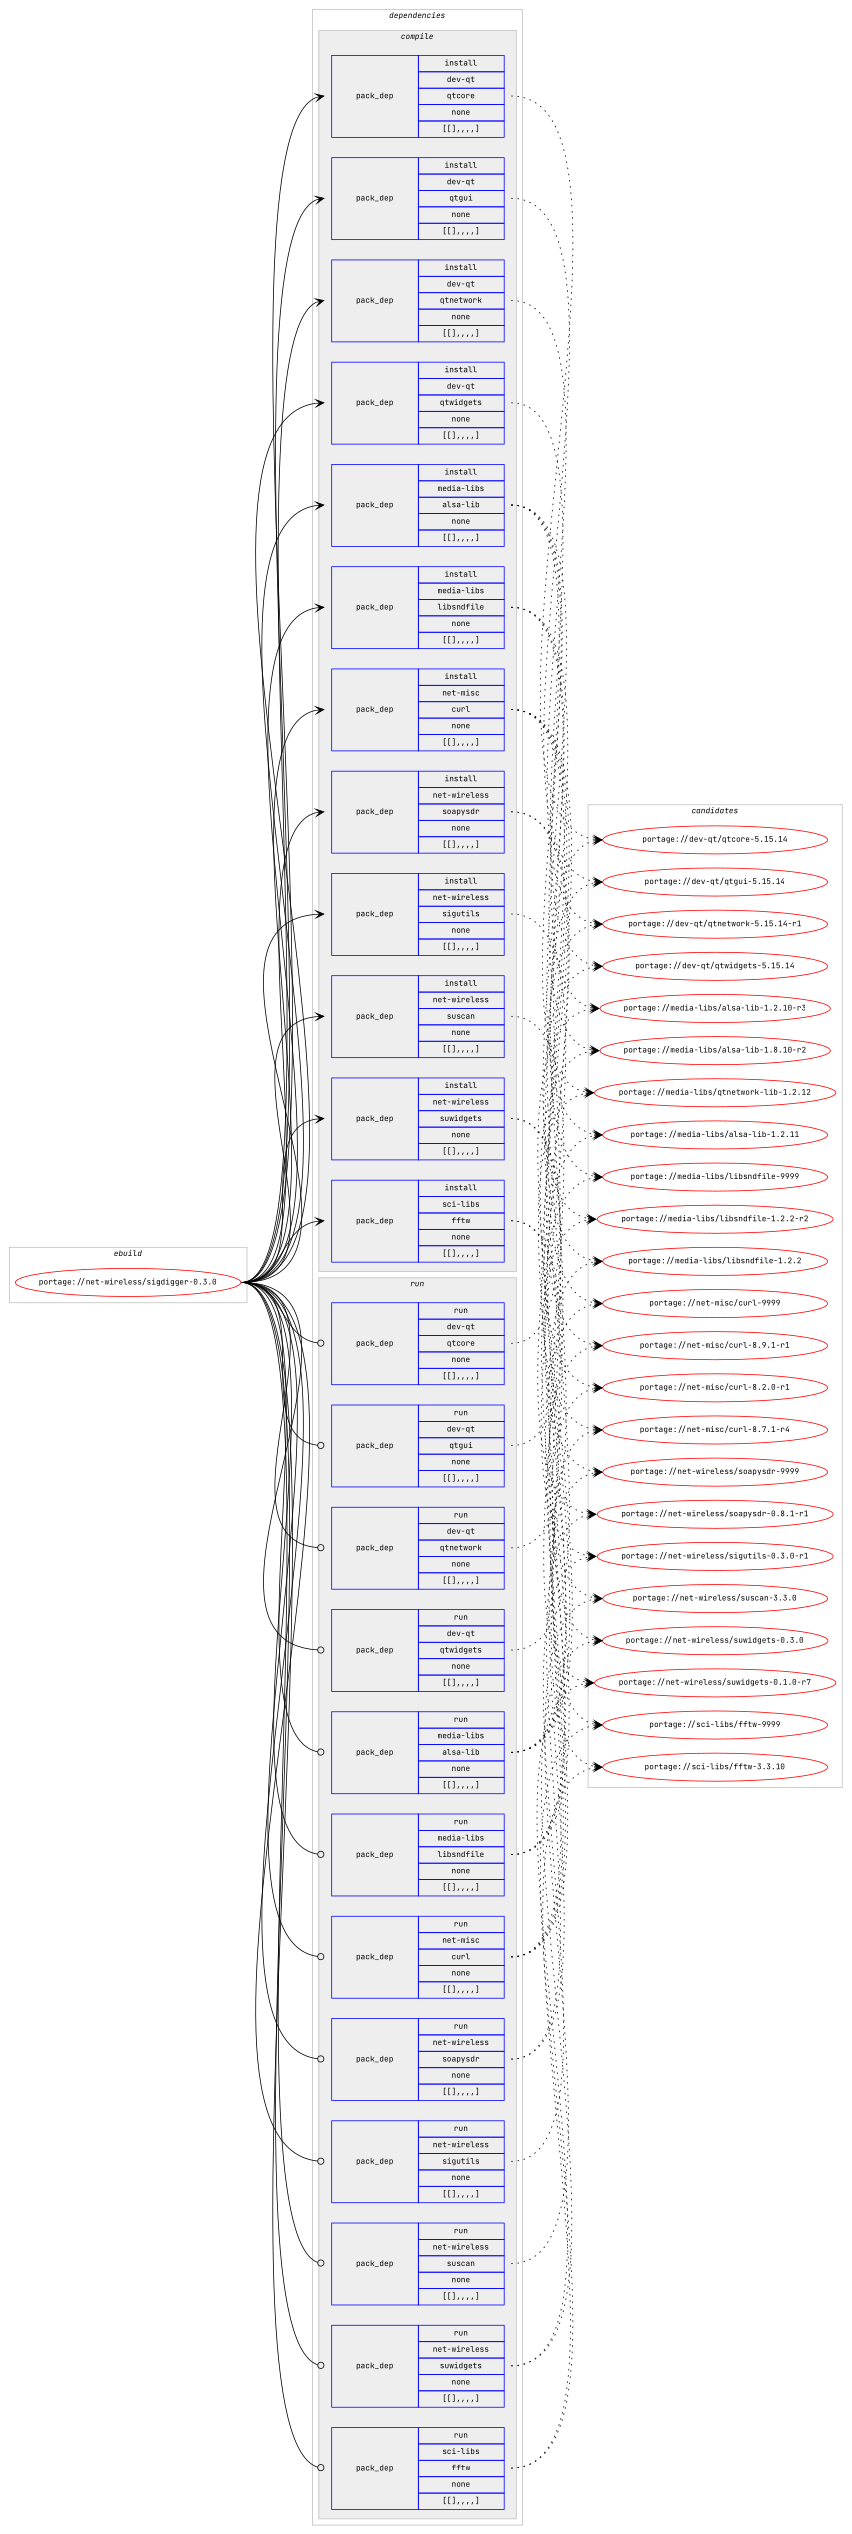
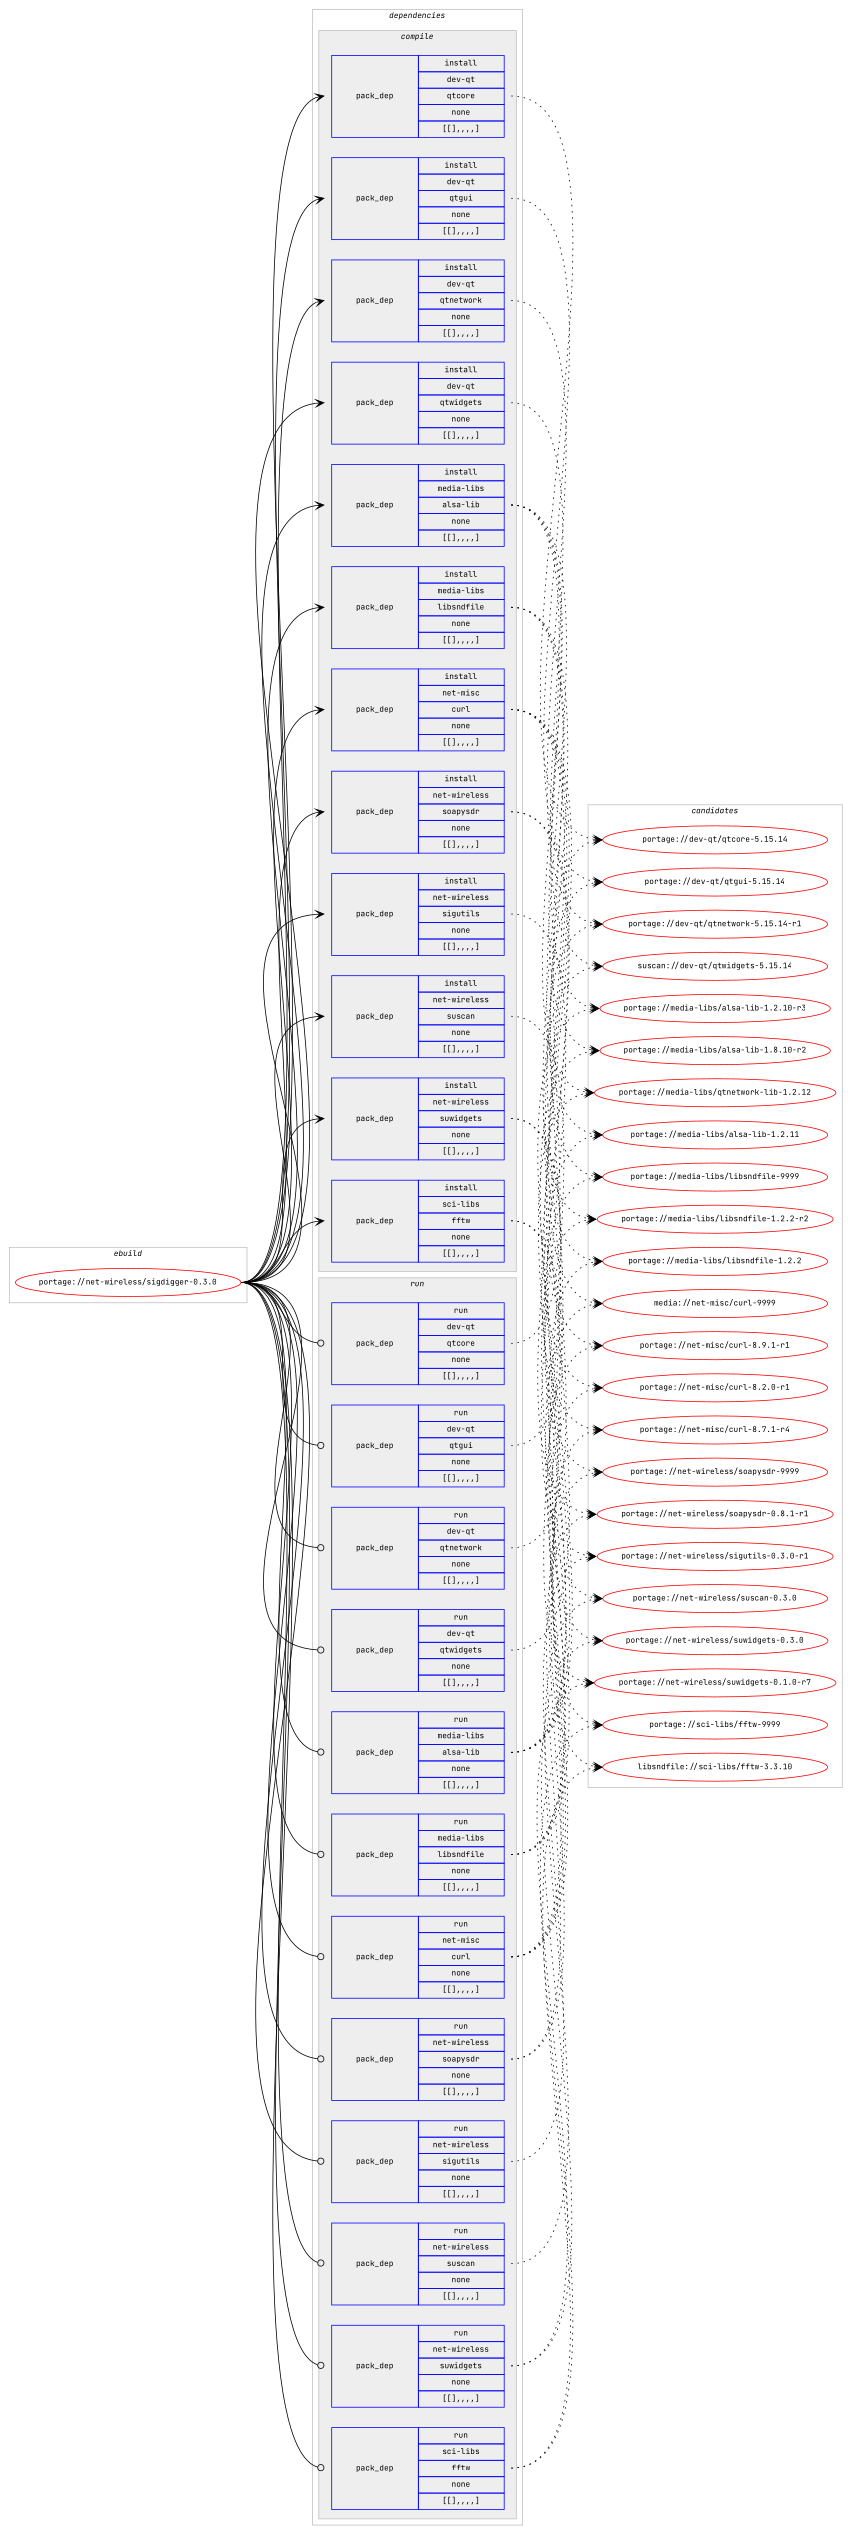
node "portage://dev-qt/qtwidgets-5.15.14": label "portage://dev-qt/qtwidgets-5.15.14" -> "suscan://dev-qt/qtwidgets-5.15.14"
node "portage://net-misc/curl-9999": label "portage://net-misc/curl-9999" -> "media://net-misc/curl-9999"
node "portage://net-wireless/suscan-3.3.0": label "portage://net-wireless/suscan-3.3.0" -> "portage://net-wireless/suscan-0.3.0"
node "portage://sci-libs/fftw-3.3.10": label "portage://sci-libs/fftw-3.3.10" -> "libsndfile://sci-libs/fftw-3.3.10"
